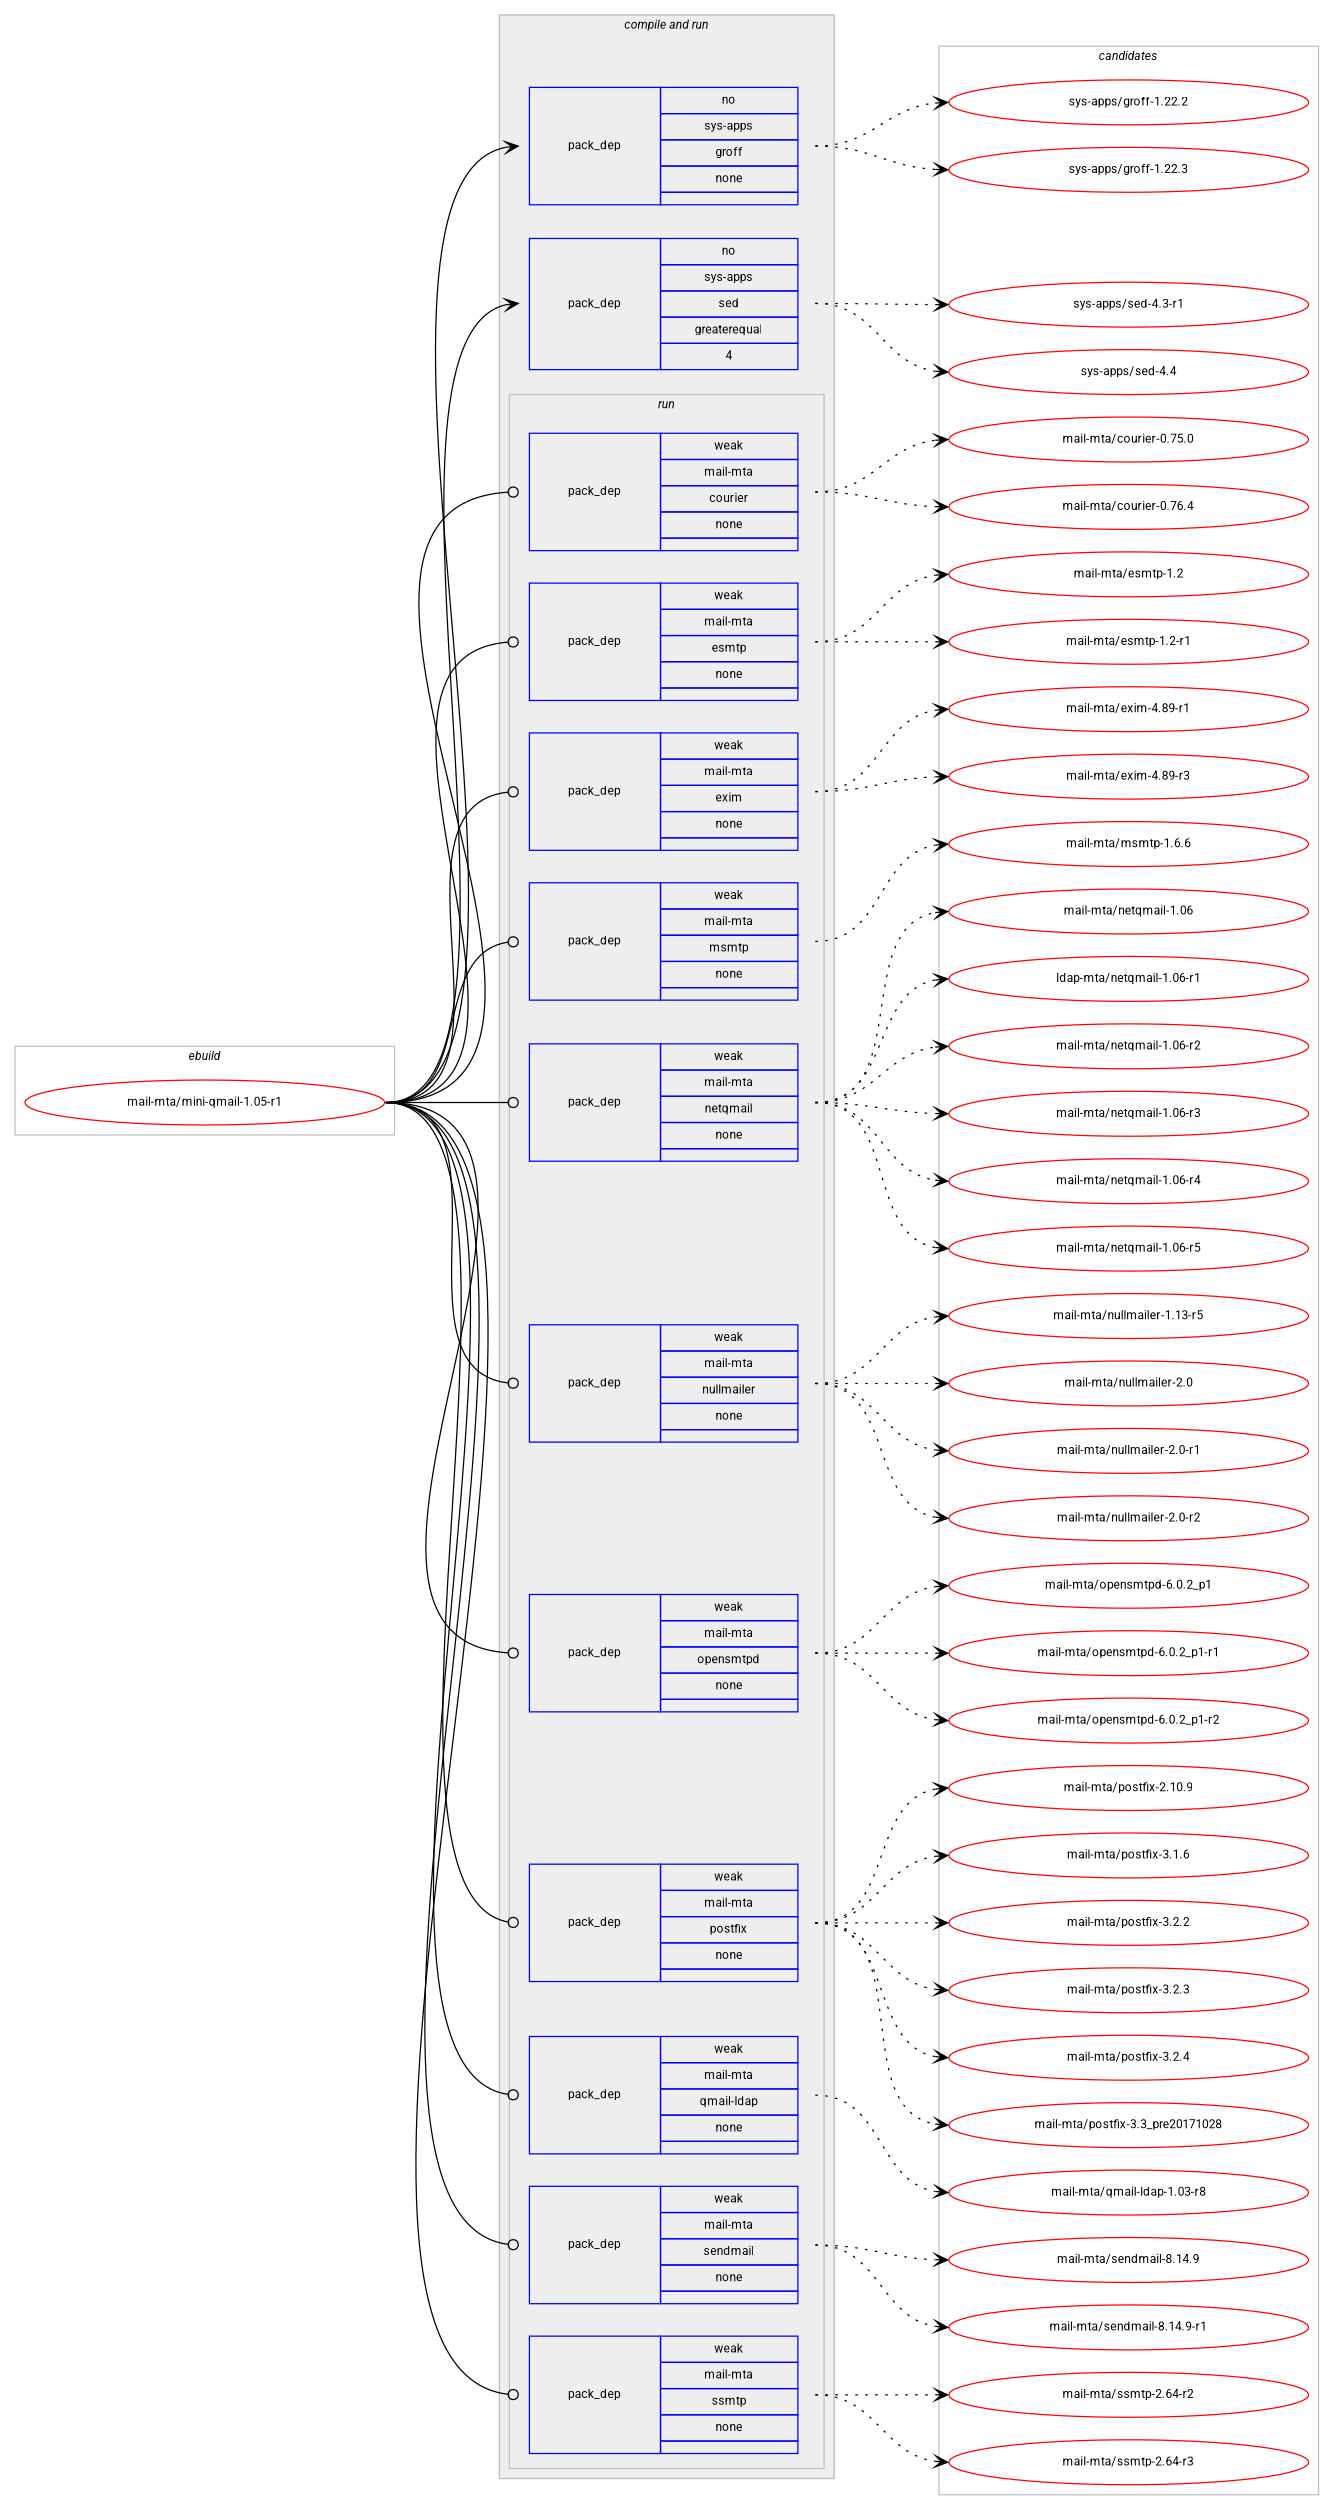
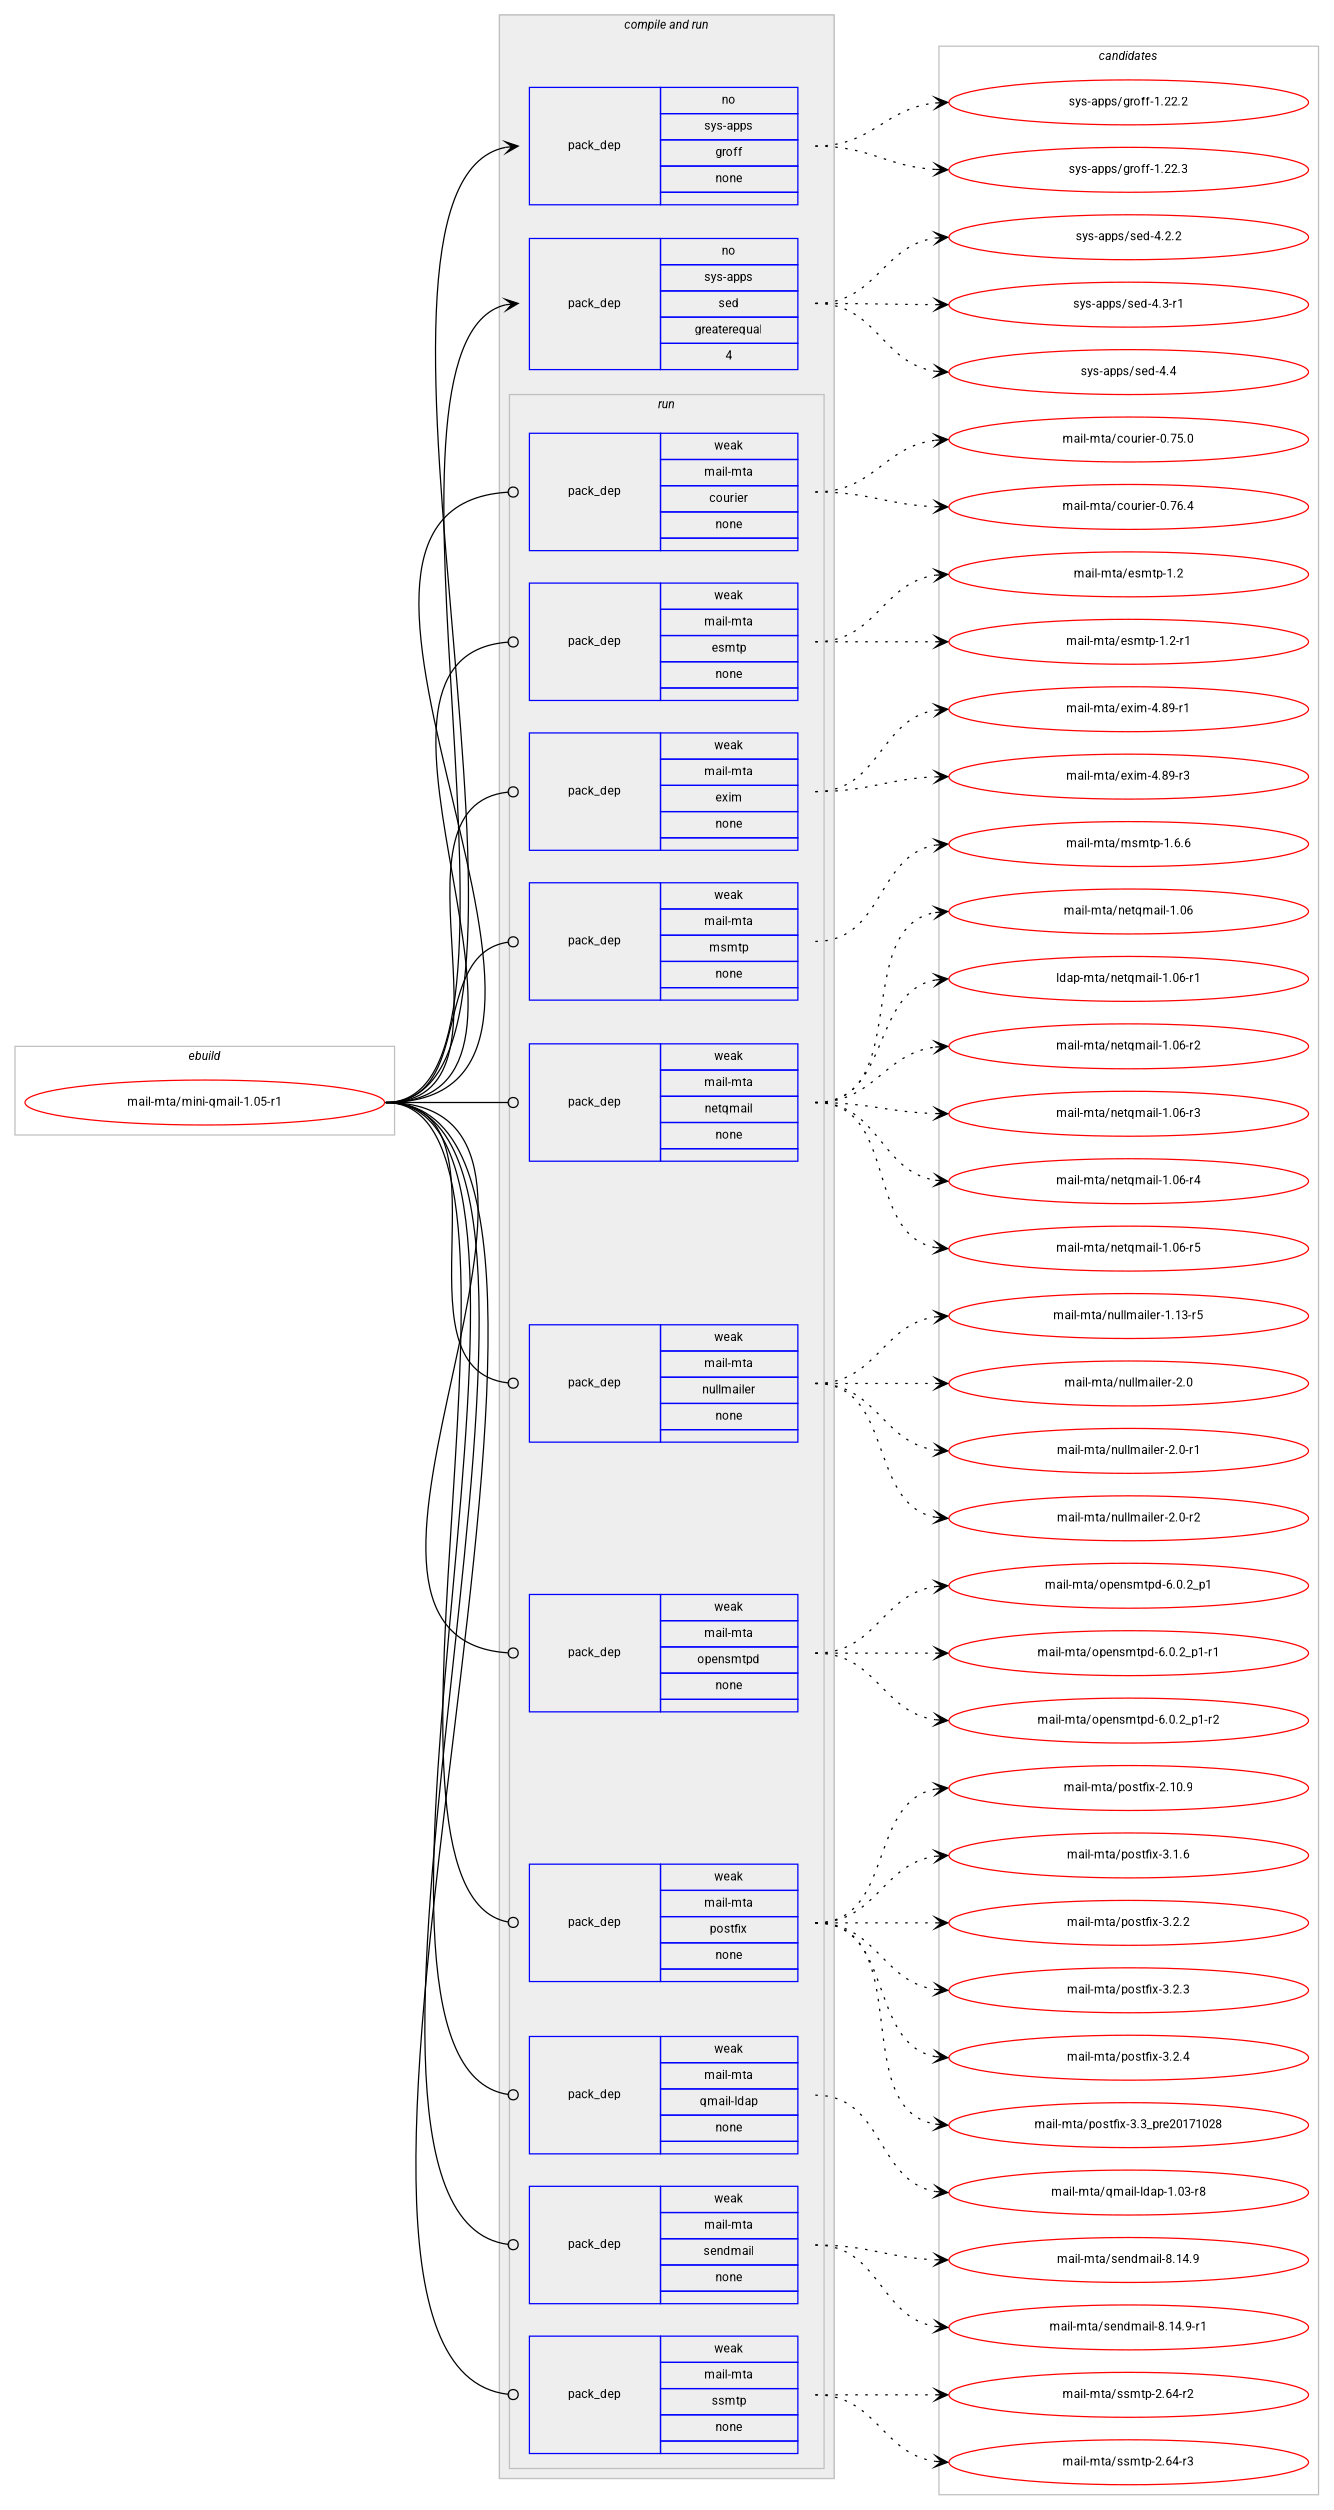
node "sys-apps/sed-4.2.2": added
